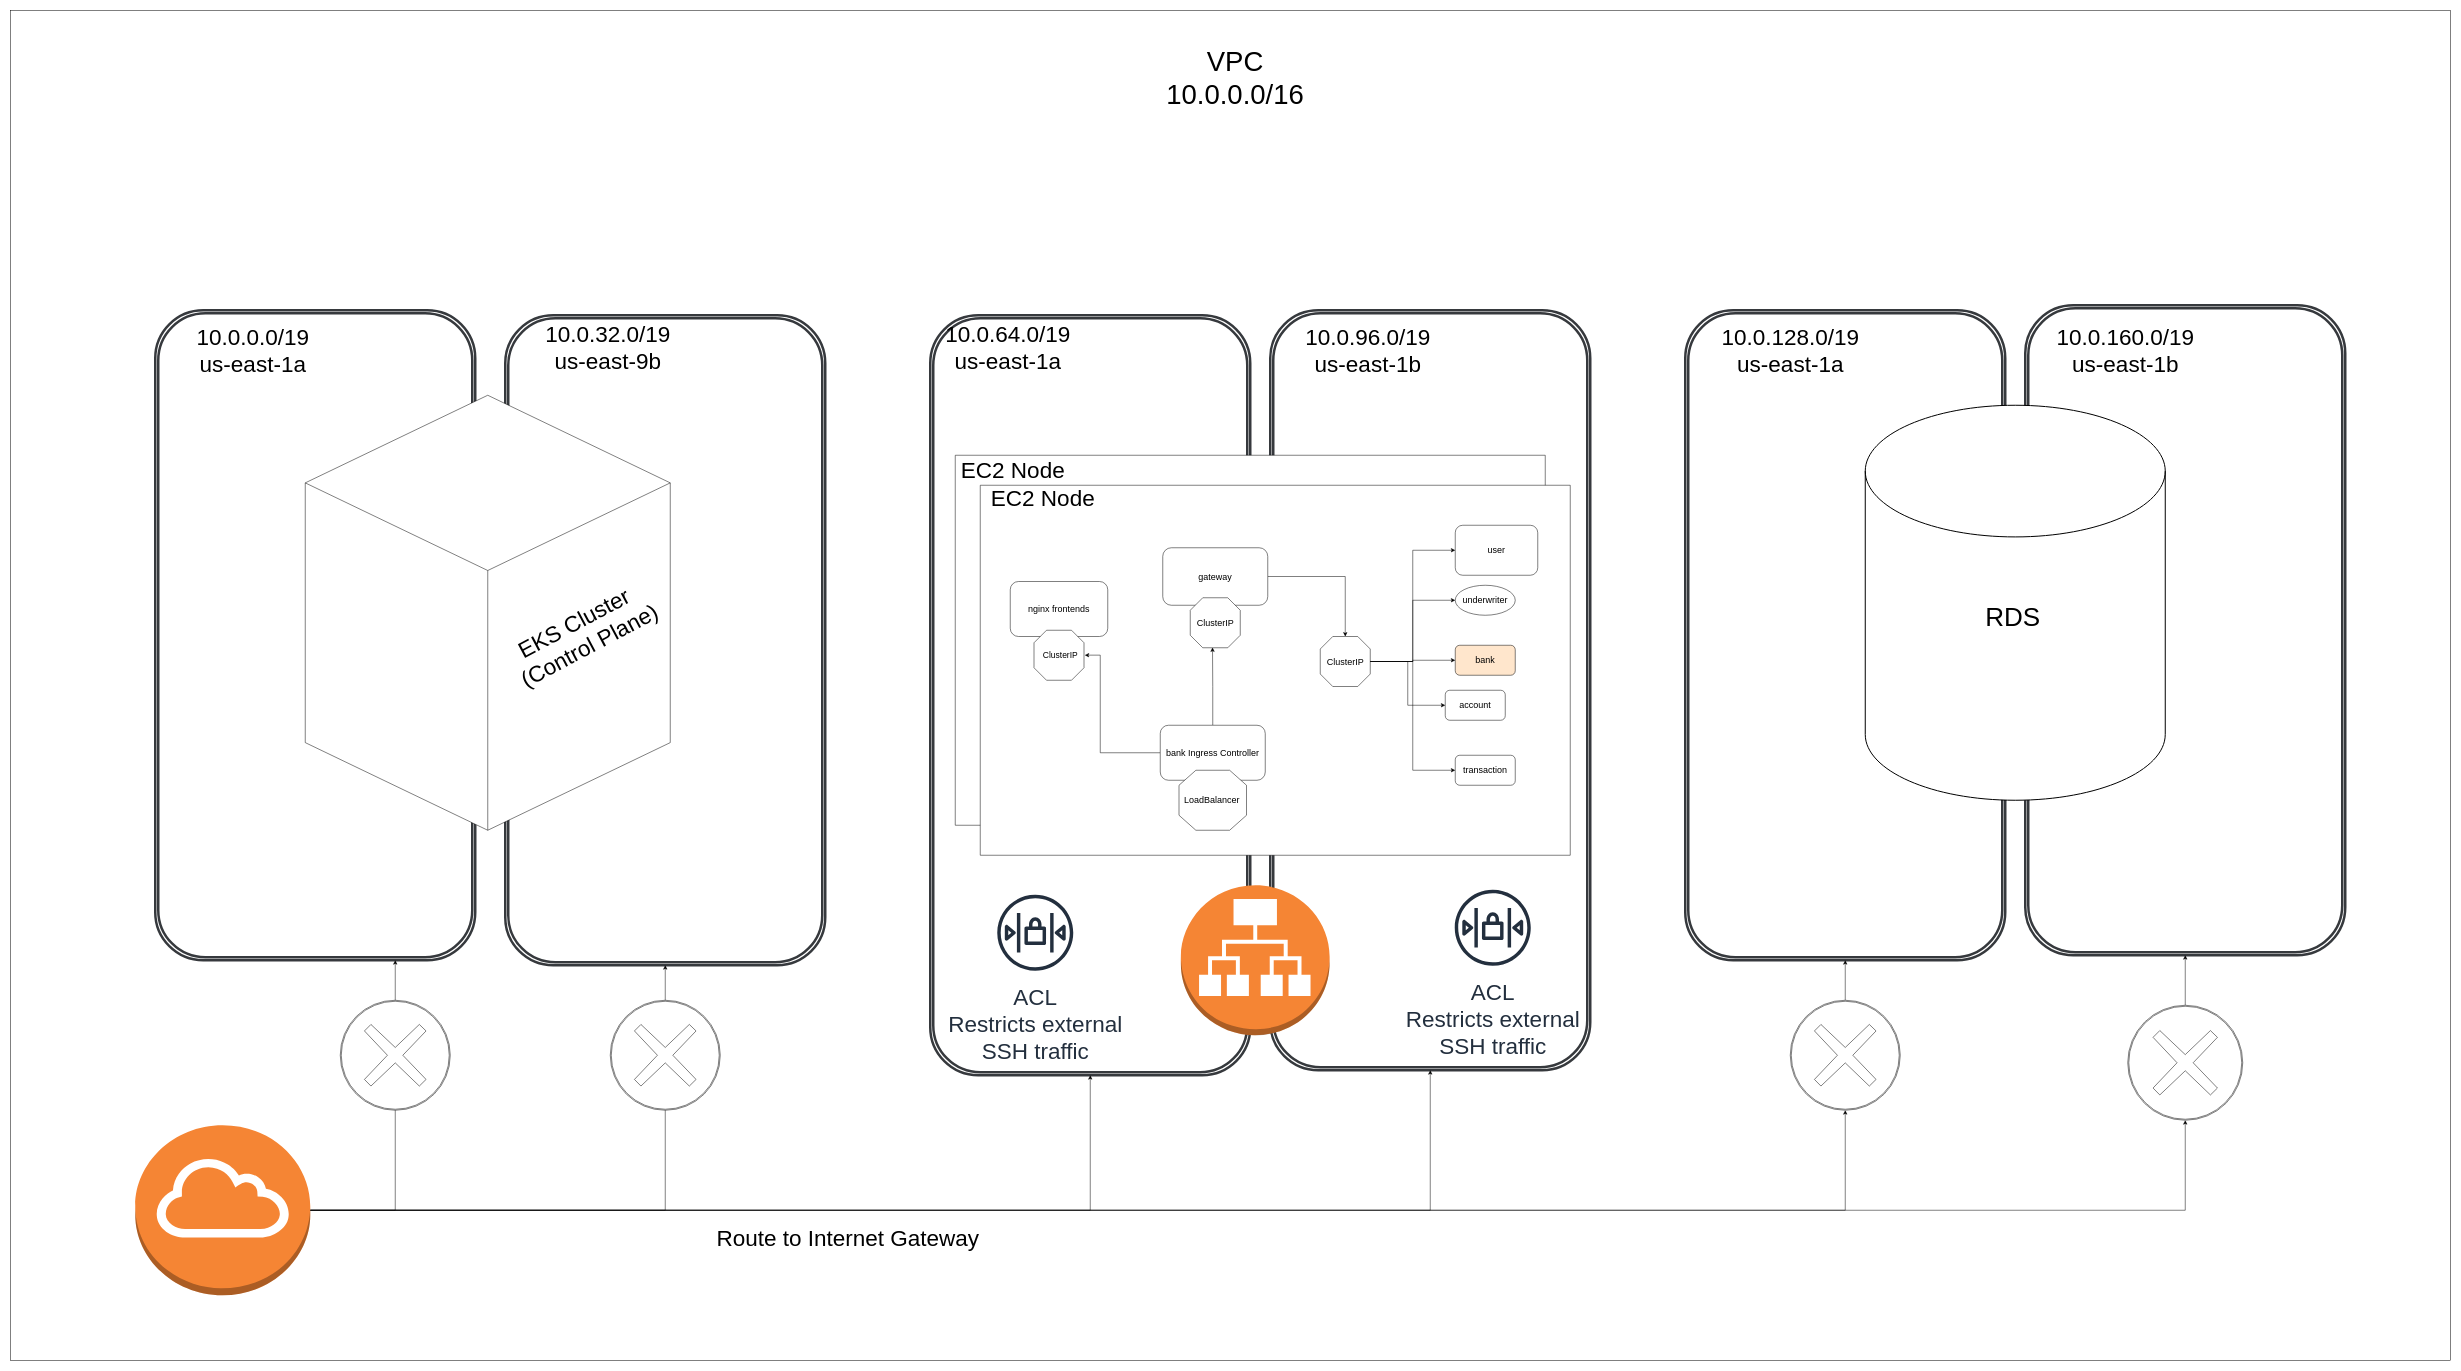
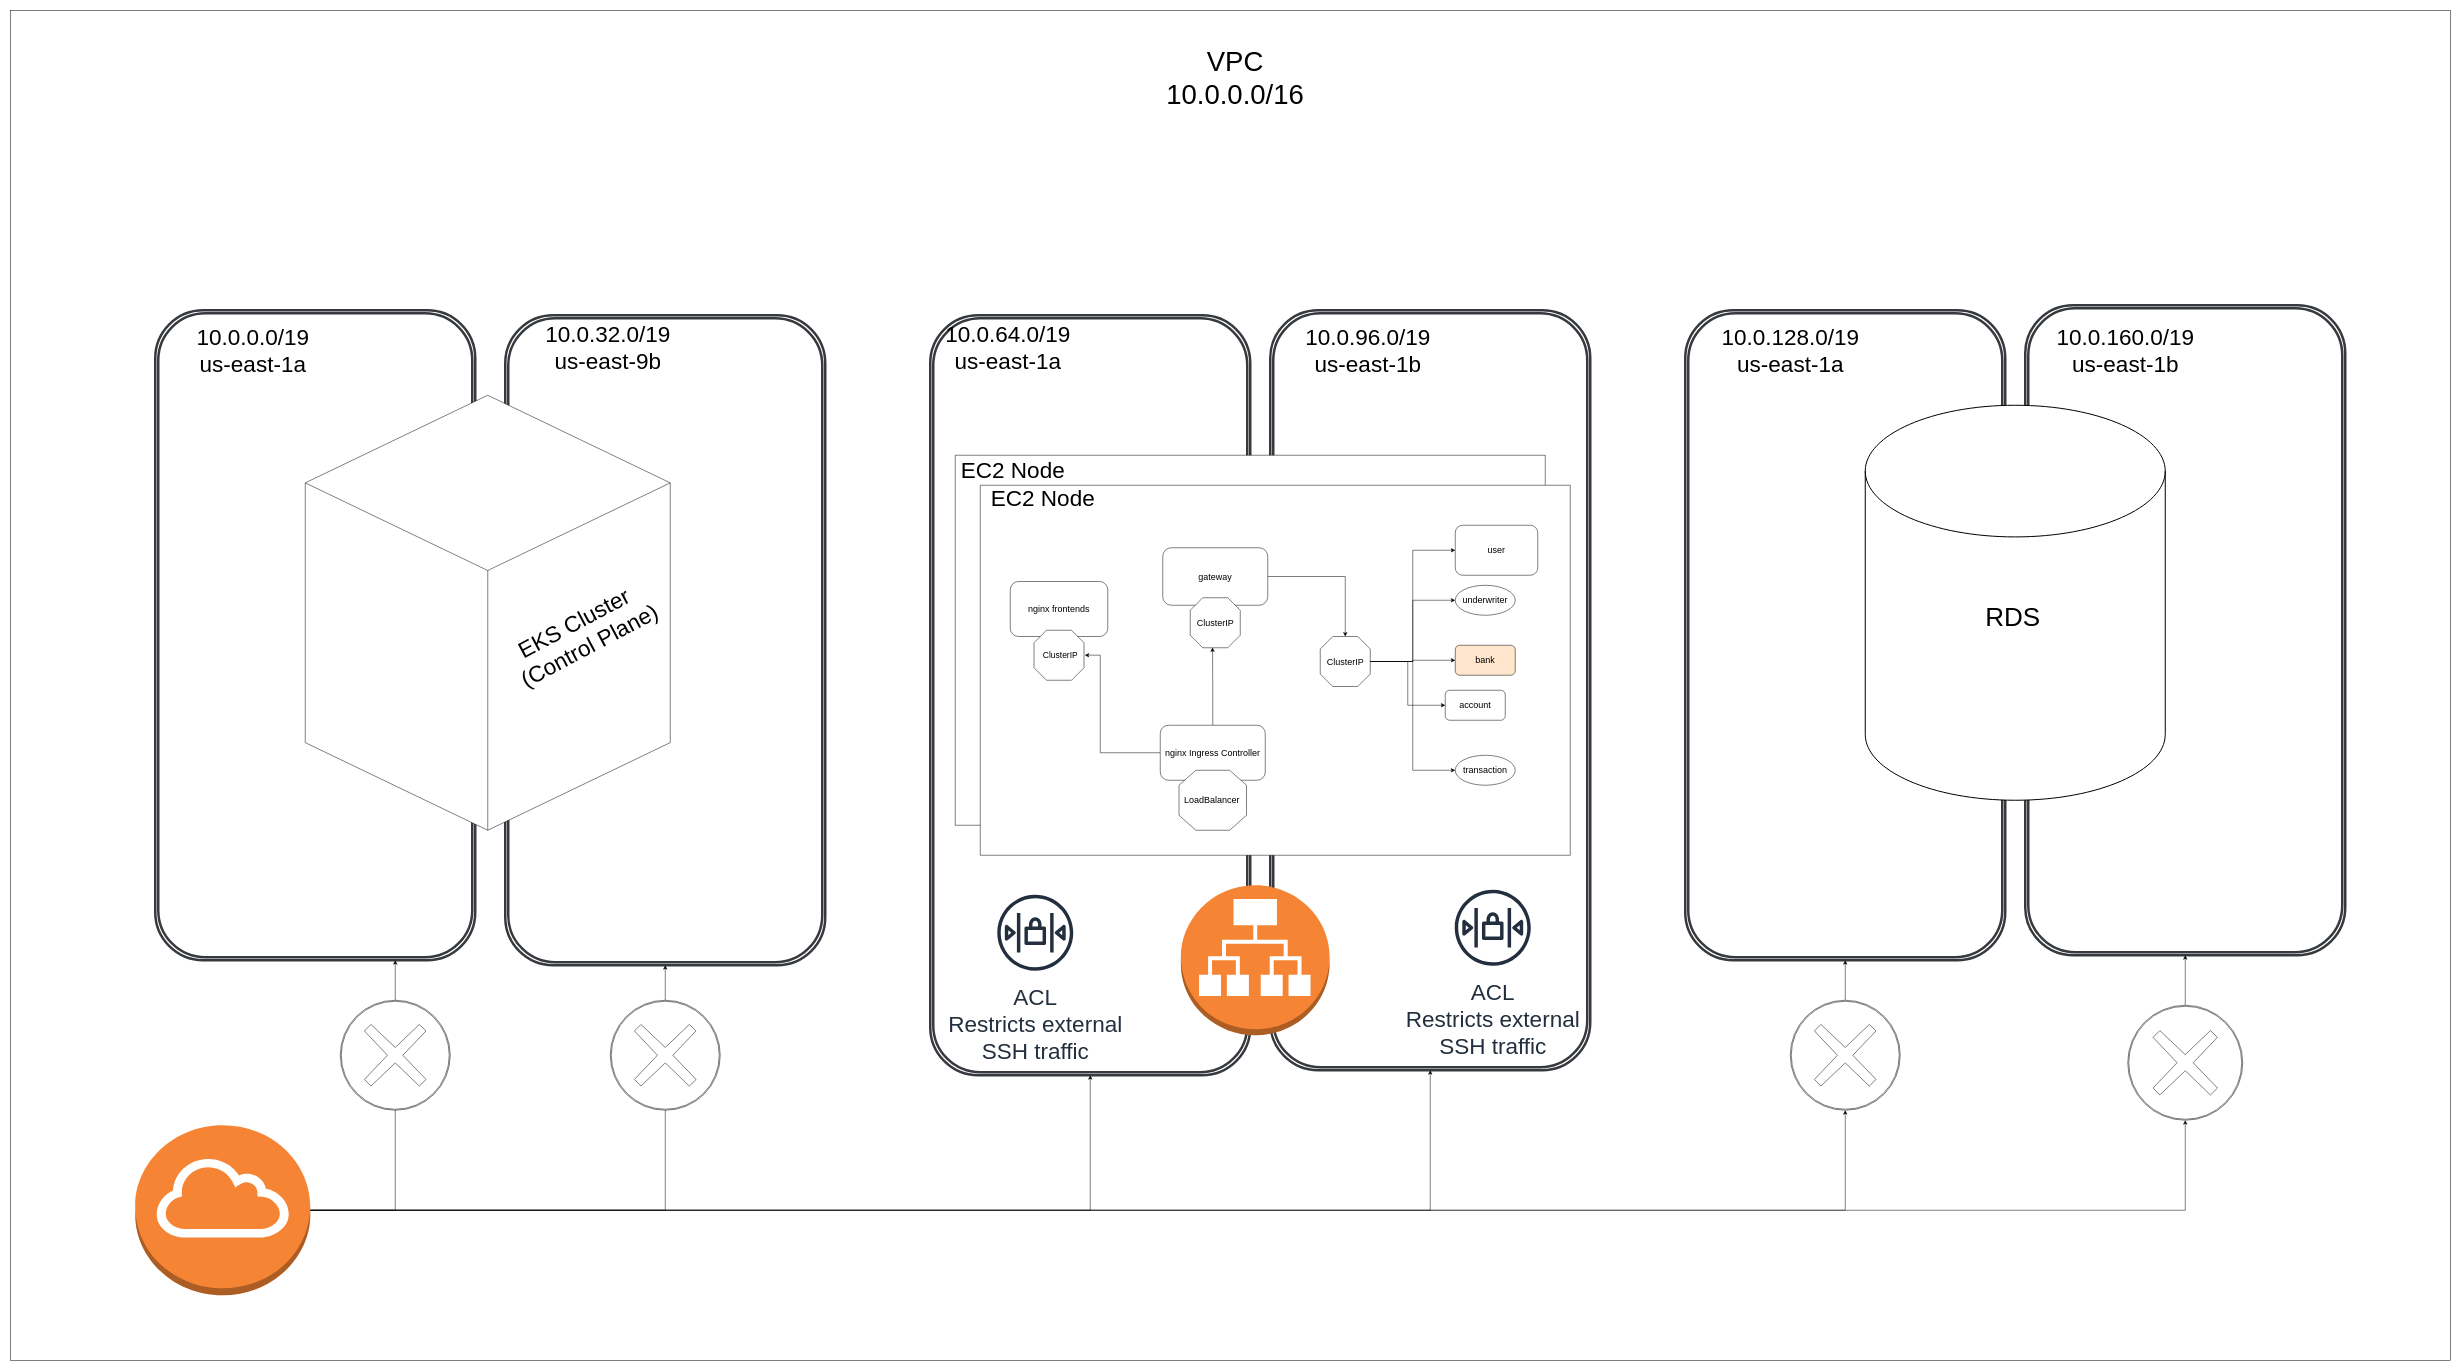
node "bank Ingress Controller": label "bank Ingress Controller" -> "nginx Ingress Controller"
node "transaction": shape rounded rectangle -> ellipse
node "Route to Internet Gateway": removed
